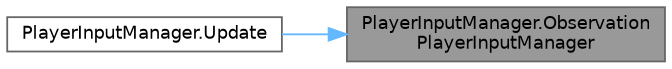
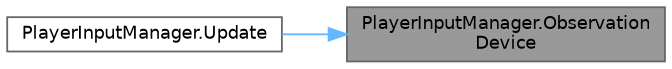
node "PlayerInputManager.Observation PlayerInputManager": label "PlayerInputManager.Observation PlayerInputManager" -> "PlayerInputManager.Observation Device"
